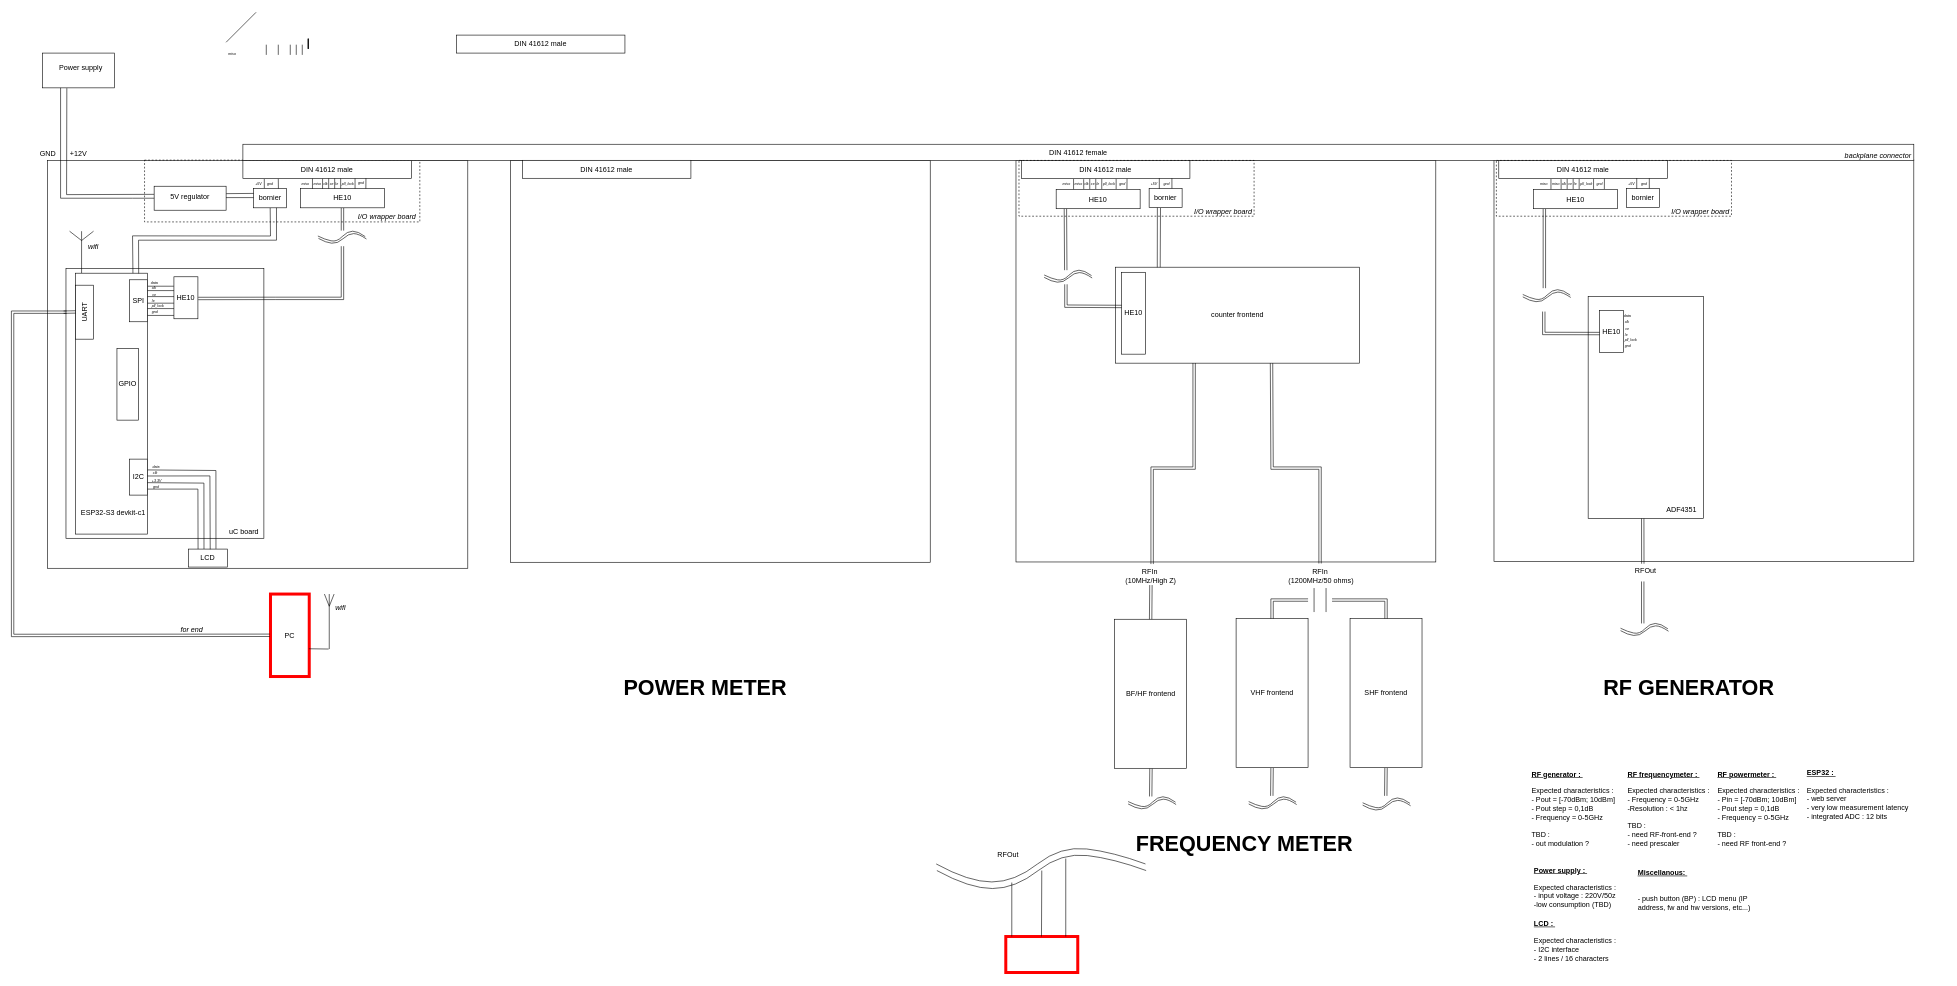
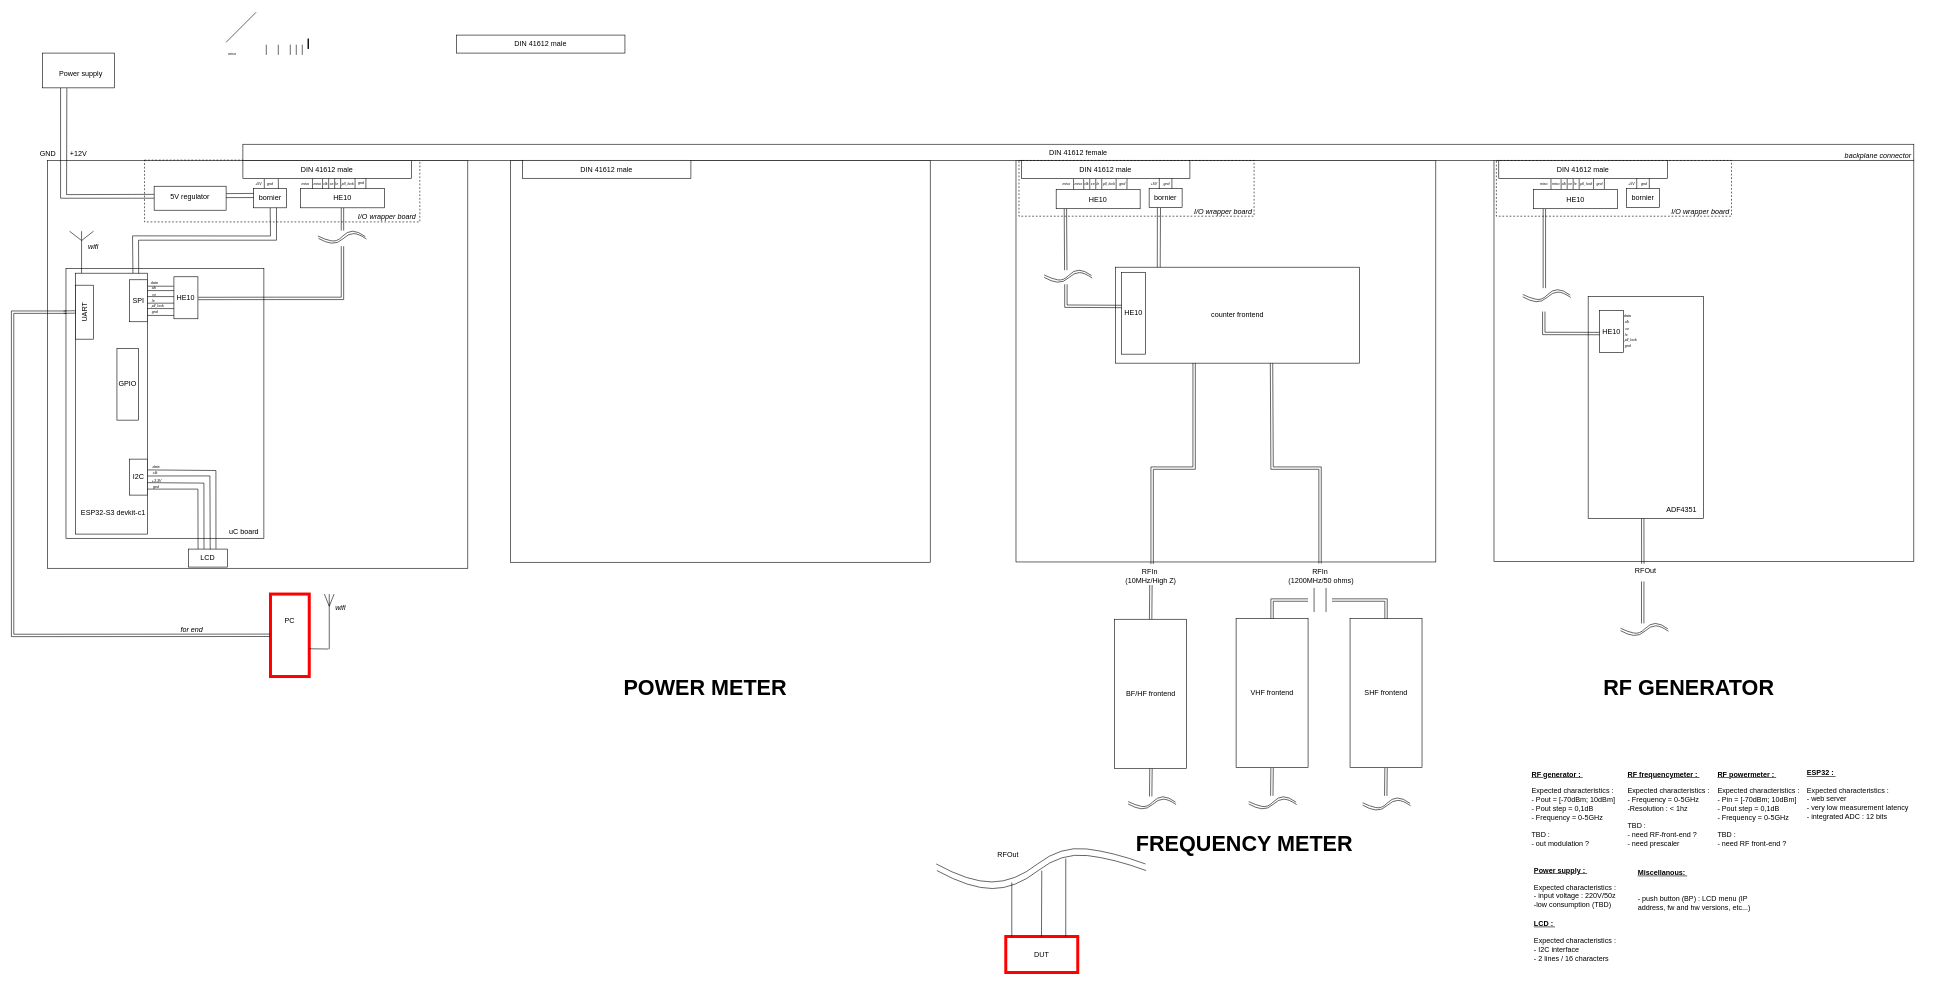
node "Power supply": moved (80, 68) -> (80, 74)
node "PC": moved (290, 636) -> (290, 621)
node "DUT": added
